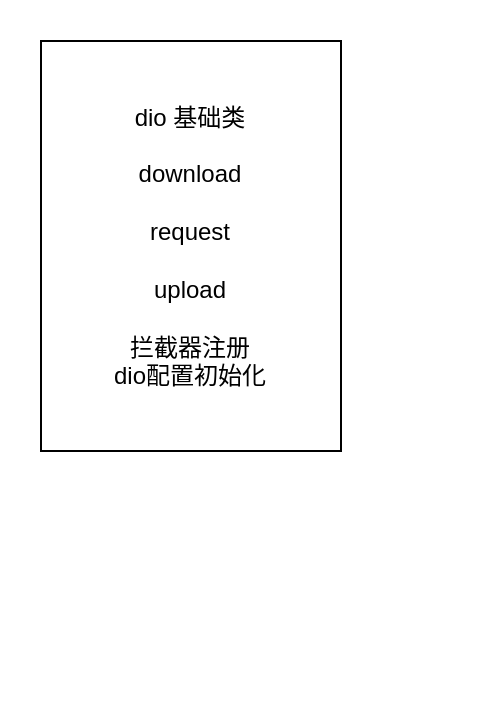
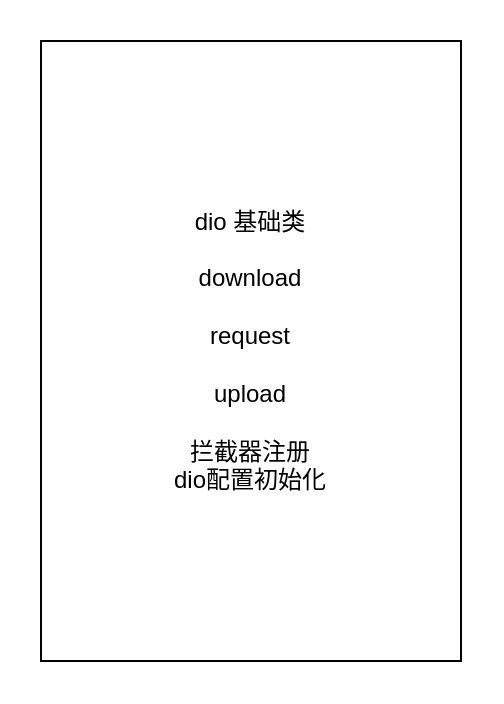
node "dio 基础类 download request upload 拦截器注册 dio配置初始化": size 300x410 -> 420x620
